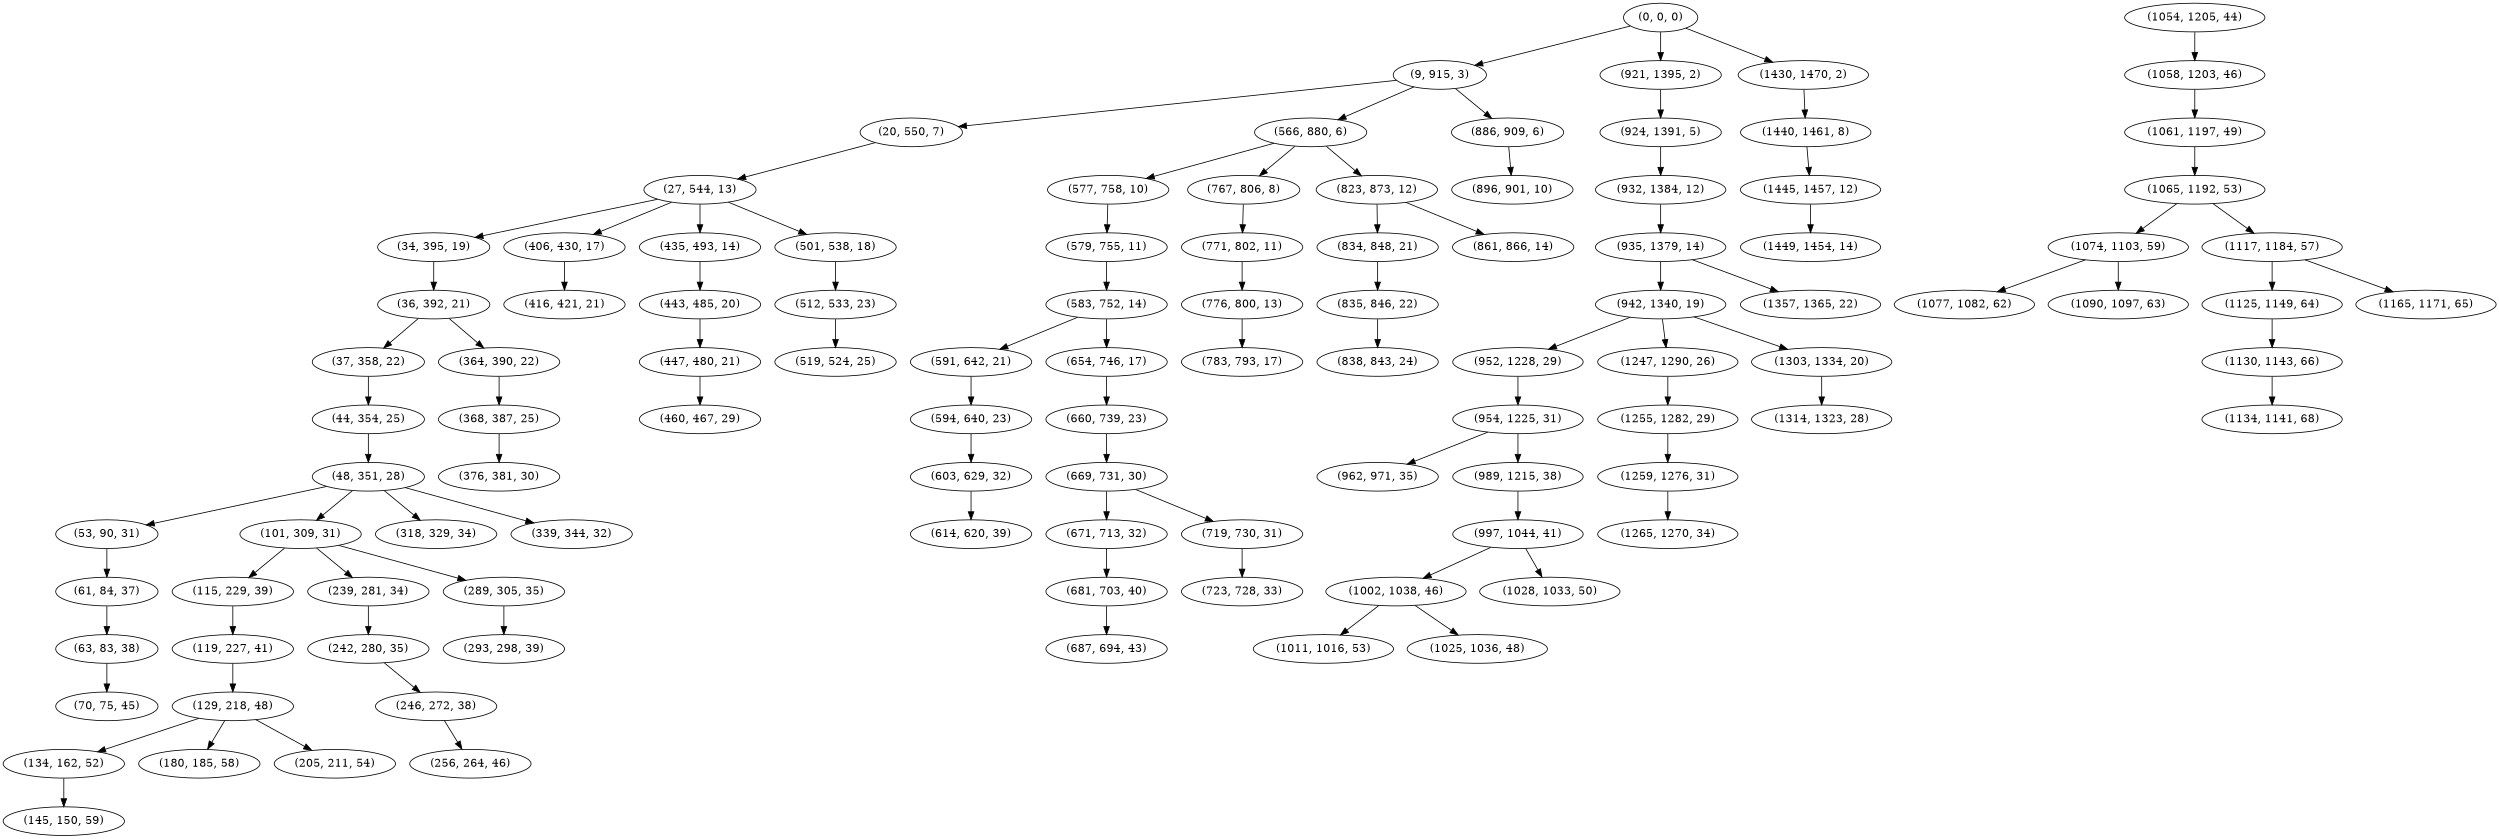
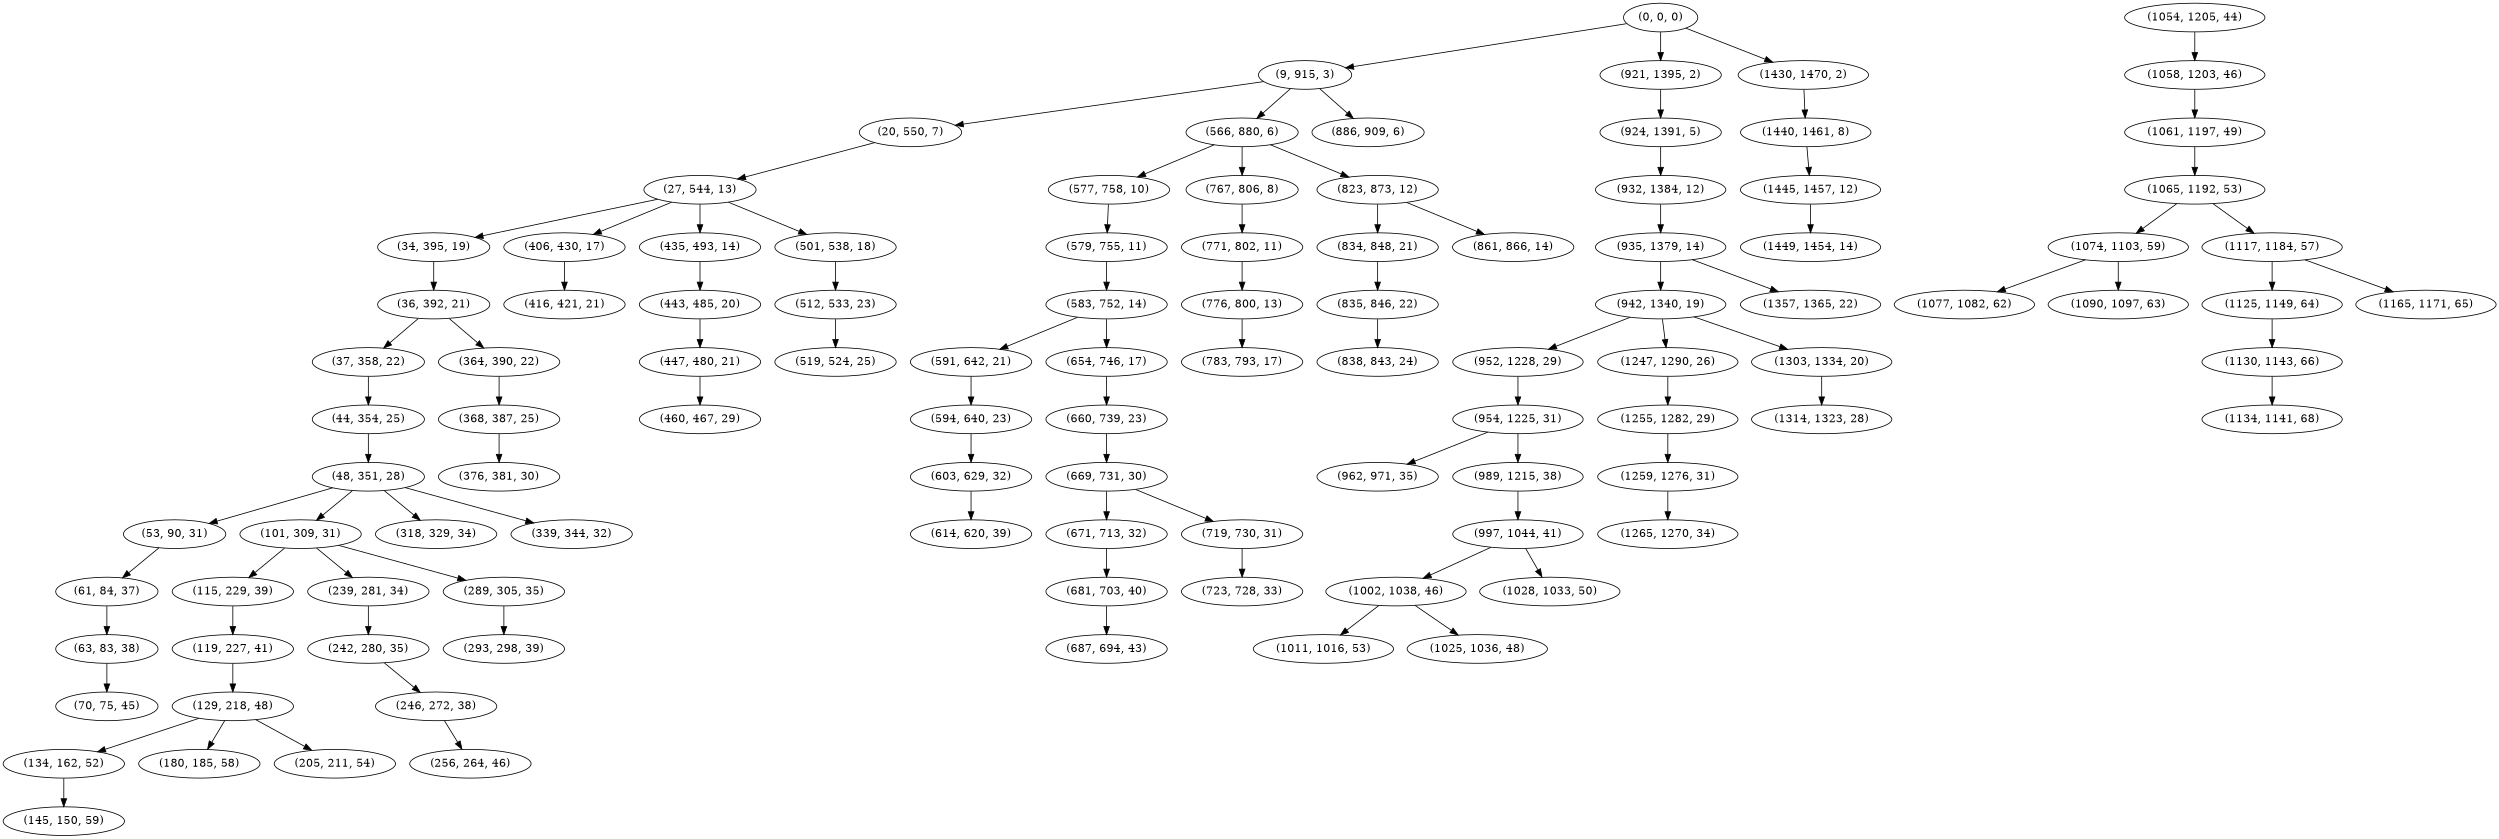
node "(896, 901, 10)": removed
